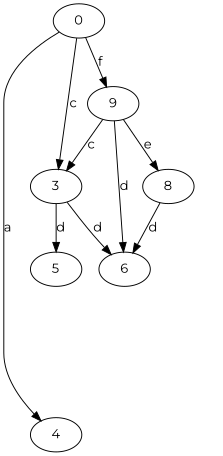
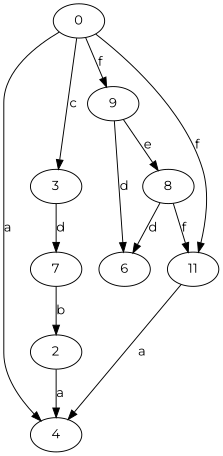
edge "9" -> "3": removed, label "c"
edge "3" -> "6": removed, label "d"
node "5": label "5" -> "7"
node "11": added
node "2": added
